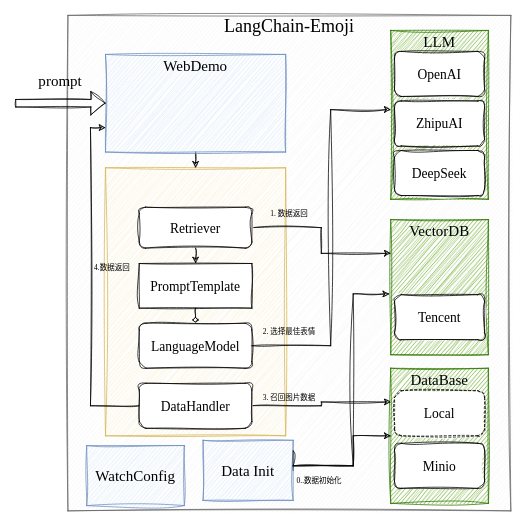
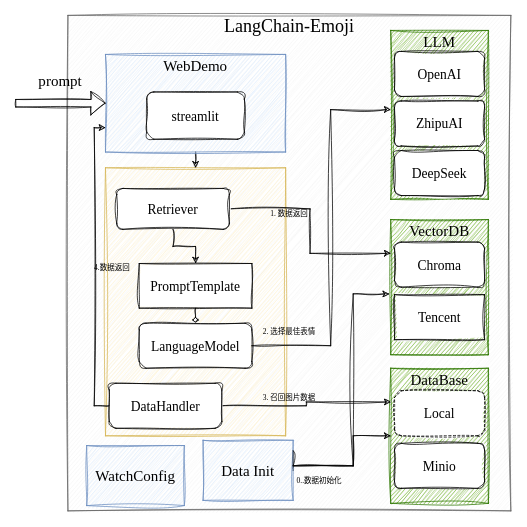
node "streamlit": added
node "Retriever": moved (195, 227) -> (173, 209)
node "Chroma": added
node "Tencent": shape rounded rectangle -> rectangle
node "DataHandler": moved (195, 405) -> (165, 405)
